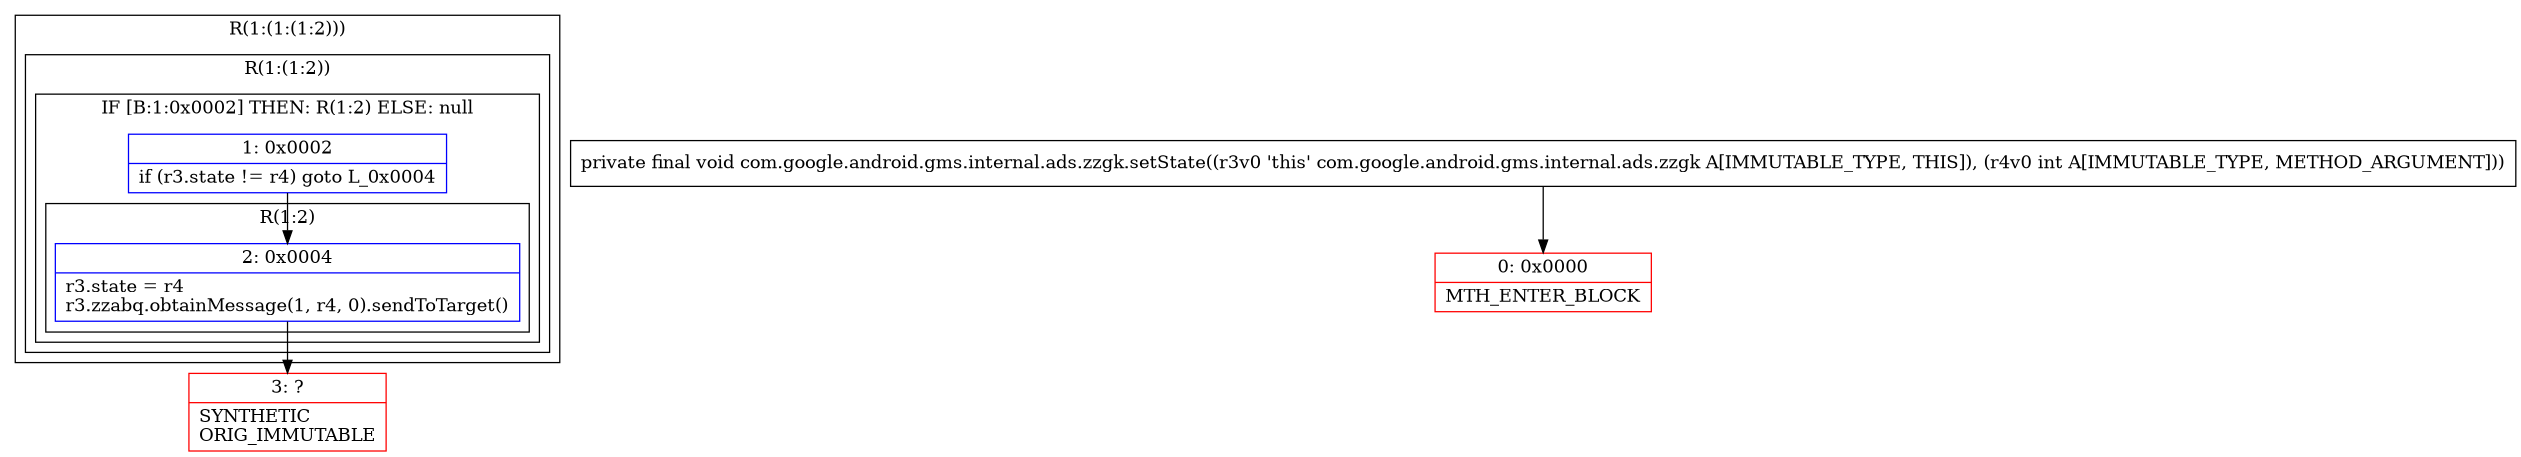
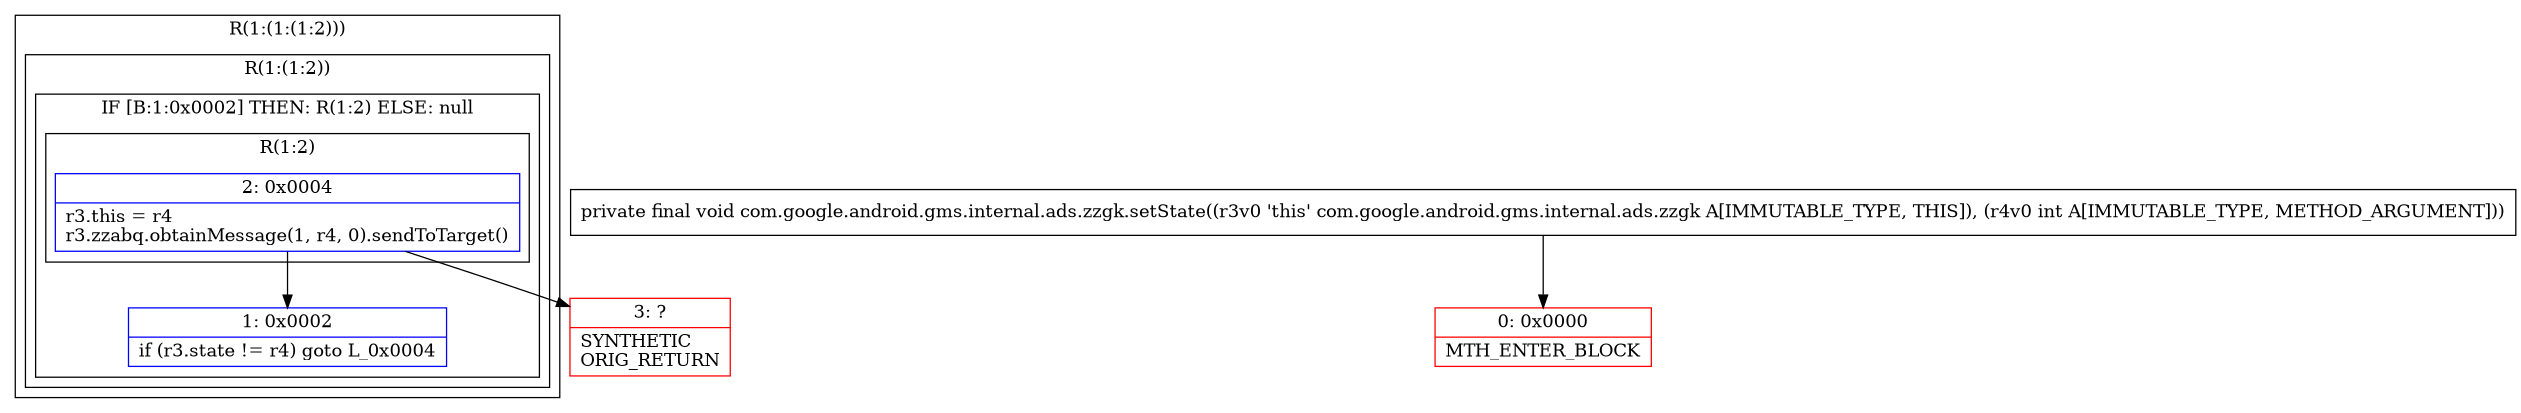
edge "1: 0x0002" -> "2: 0x0004": reversed
node "2: 0x0004": text "r3.state = r4" -> "r3.this = r4"
node "3: ?": text "ORIG_IMMUTABLE" -> "ORIG_RETURN"
